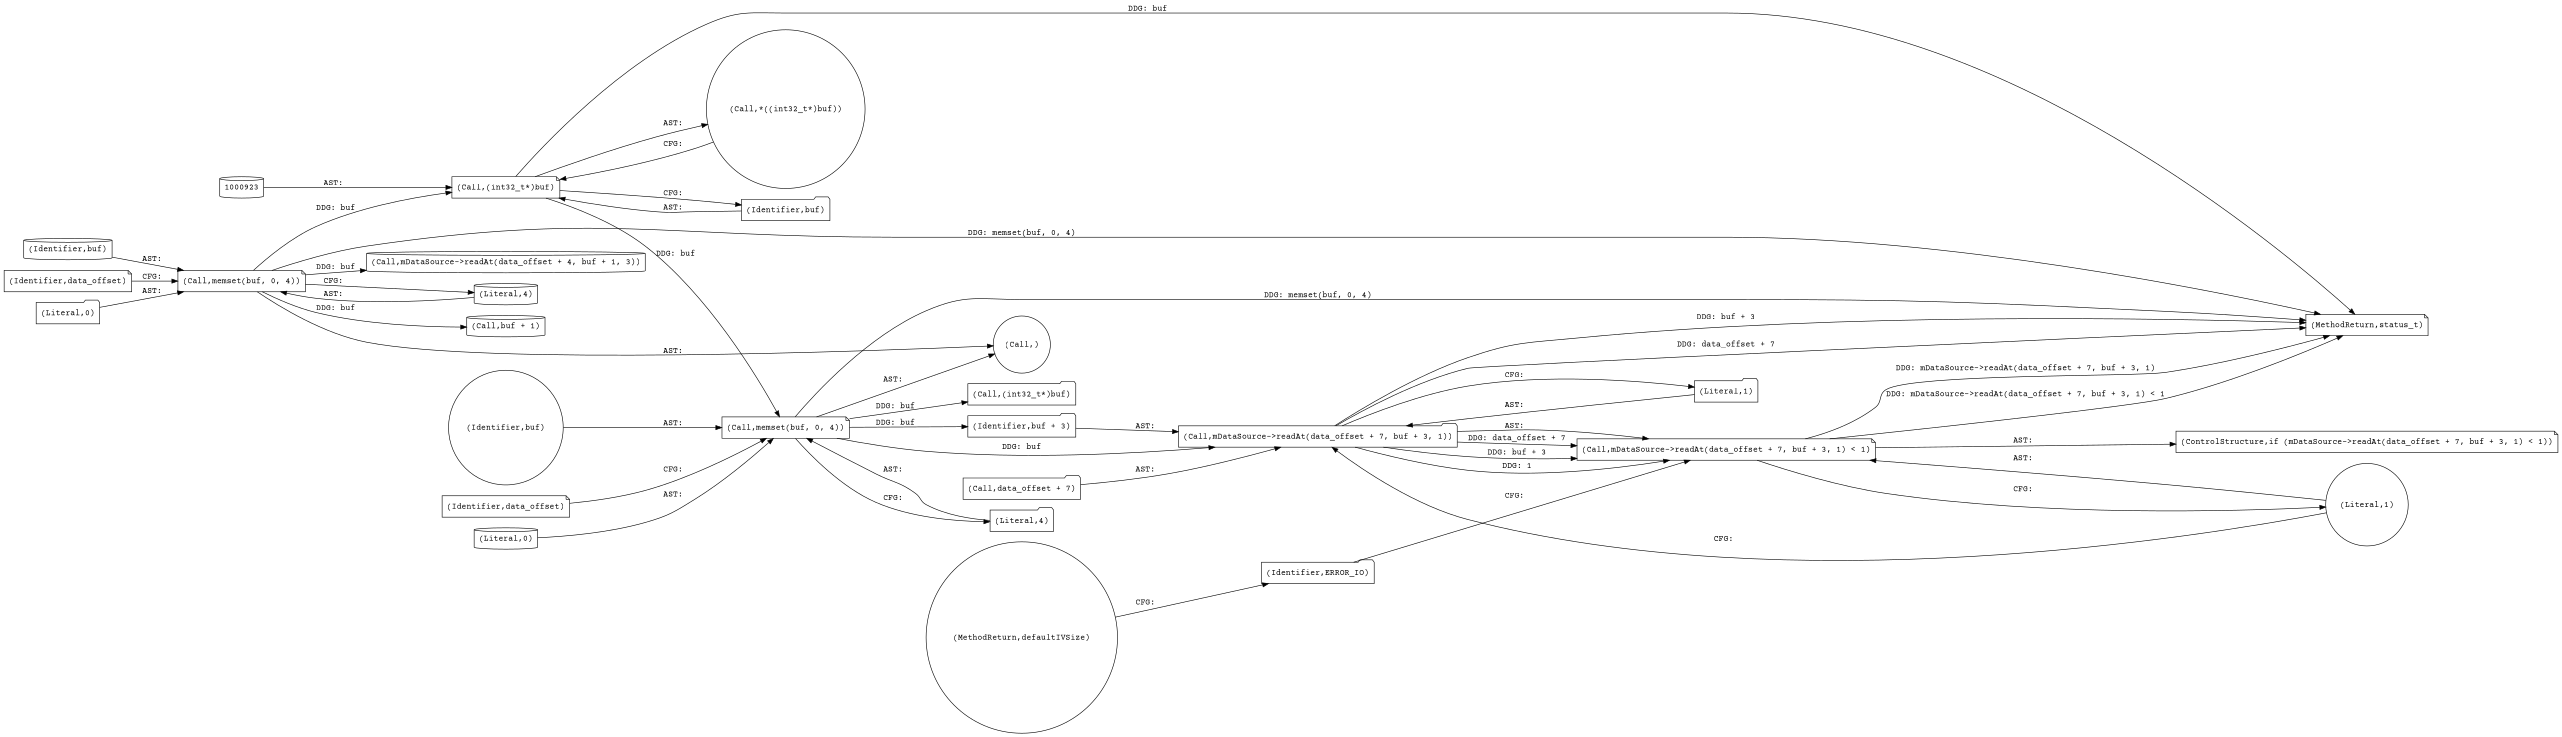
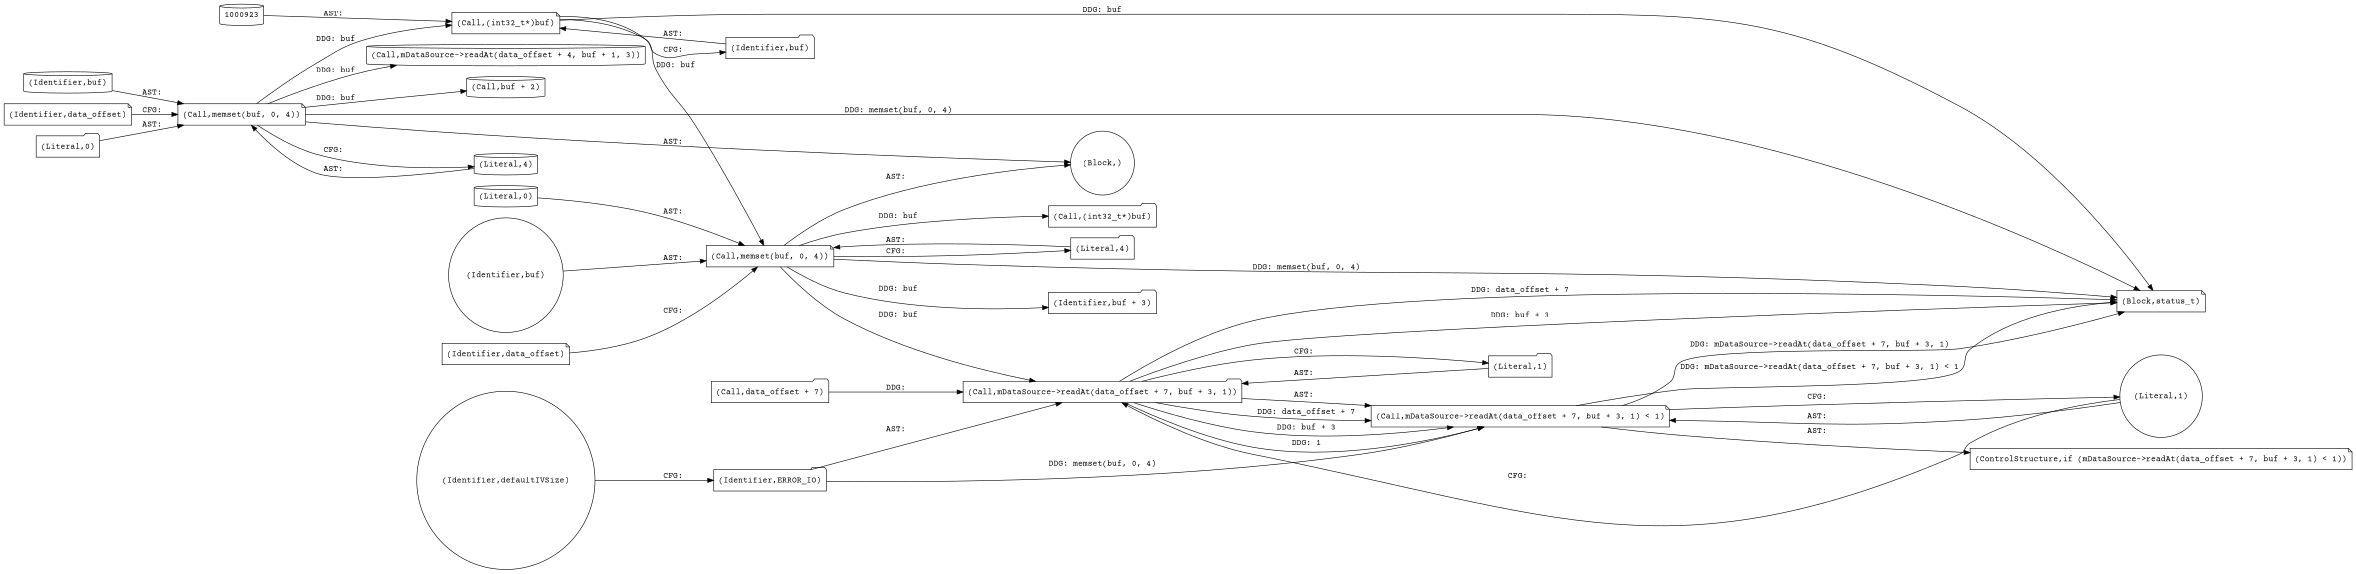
node "(Call,*((int32_t*)buf))": removed
node "(MethodReturn,status_t)": label "(MethodReturn,status_t)" -> "(Block,status_t)"
node "(Call,buf + 1)": label "(Call,buf + 1)" -> "(Call,buf + 2)"
node "(Call,)": label "(Call,)" -> "(Block,)"
edge "(Identifier,buf + 3)" -> "(Call,mDataSource->readAt(data_offset + 7, buf + 3, 1))": now "(Identifier,ERROR_IO)" -> "(Call,mDataSource->readAt(data_offset + 7, buf + 3, 1))"
edge "(Call,data_offset + 7)" -> "(Call,mDataSource->readAt(data_offset + 7, buf + 3, 1))": label "AST: " -> "DDG: "
edge "(Identifier,ERROR_IO)" -> "(Call,mDataSource->readAt(data_offset + 7, buf + 3, 1) < 1)": label "CFG: " -> "DDG: memset(buf, 0, 4)"
node "(MethodReturn,defaultIVSize)": label "(MethodReturn,defaultIVSize)" -> "(Identifier,defaultIVSize)"
